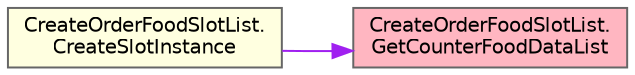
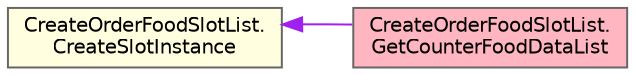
edge "CreateOrderFoodSlotList. CreateSlotInstance" -> "CreateOrderFoodSlotList. GetCounterFoodDataList": reversed
